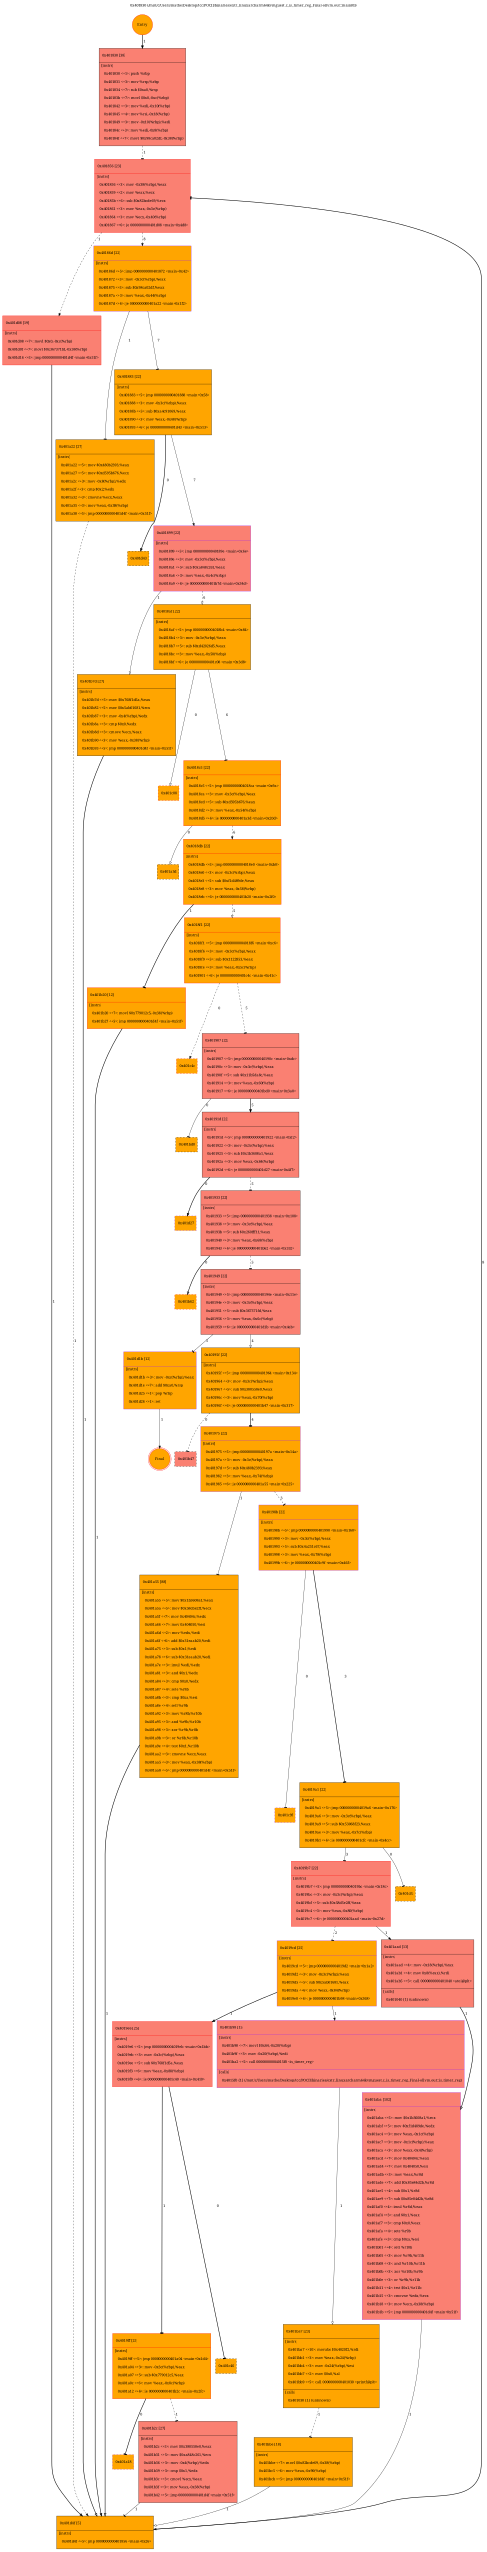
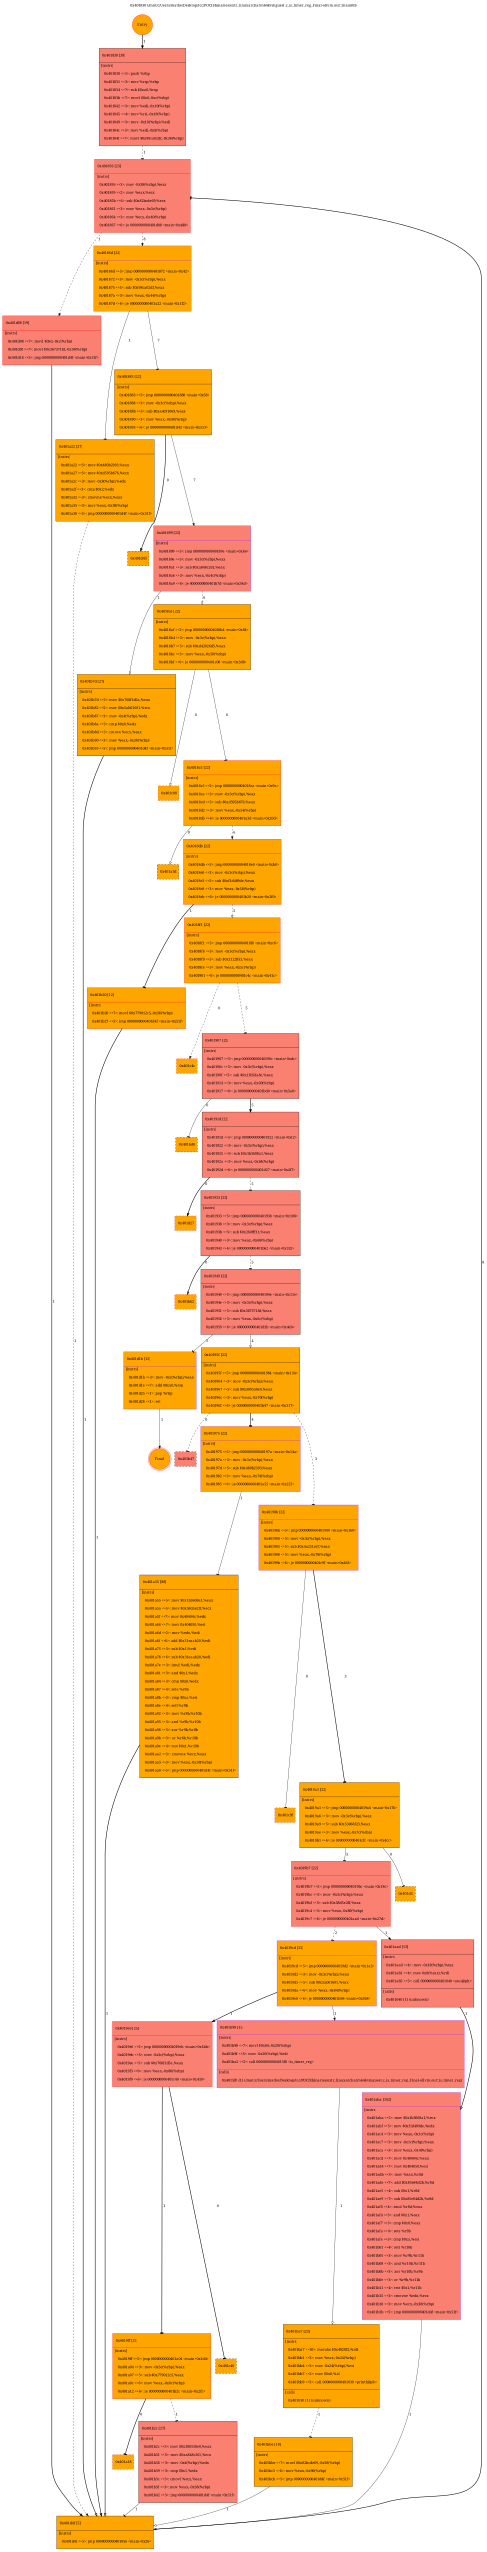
edge "0x401975 [22]" -> "0x40198b [22]": now "0x40195f [22]" -> "0x40198b [22]"
